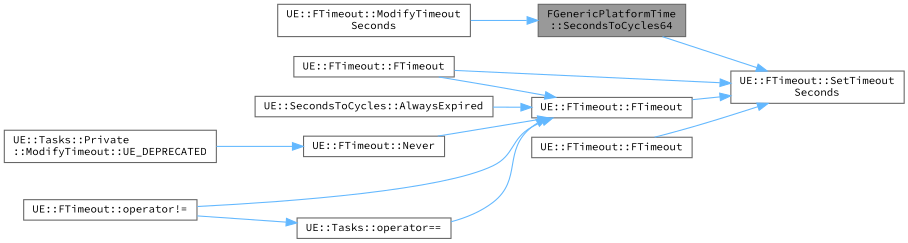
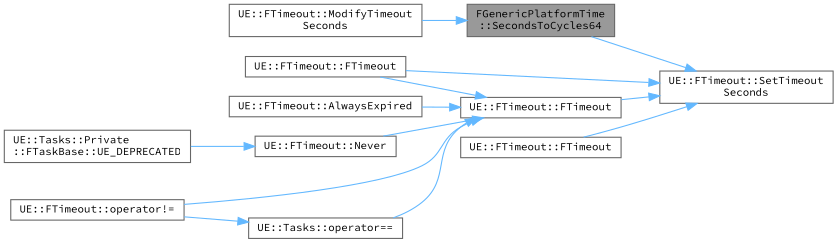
node "UE::SecondsToCycles::AlwaysExpired": label "UE::SecondsToCycles::AlwaysExpired" -> "UE::FTimeout::AlwaysExpired"
node "UE::Tasks::Private ::ModifyTimeout::UE_DEPRECATED": label "UE::Tasks::Private ::ModifyTimeout::UE_DEPRECATED" -> "UE::Tasks::Private ::FTaskBase::UE_DEPRECATED"
